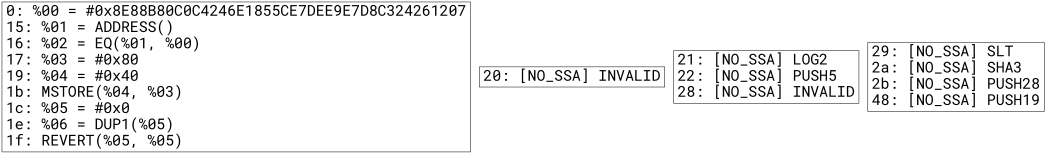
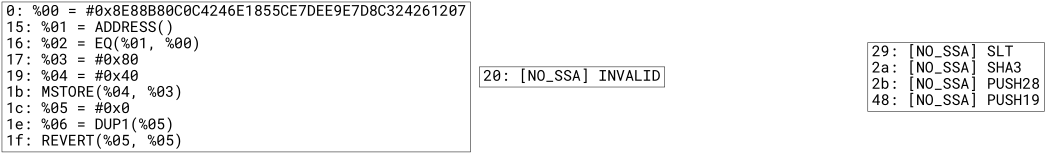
node "21: [NO_SSA] LOG2 22: [NO_SSA] PUSH5 28: [NO_SSA] INVALID": removed
